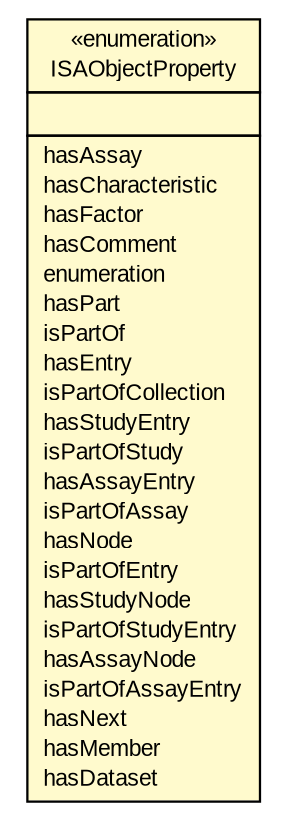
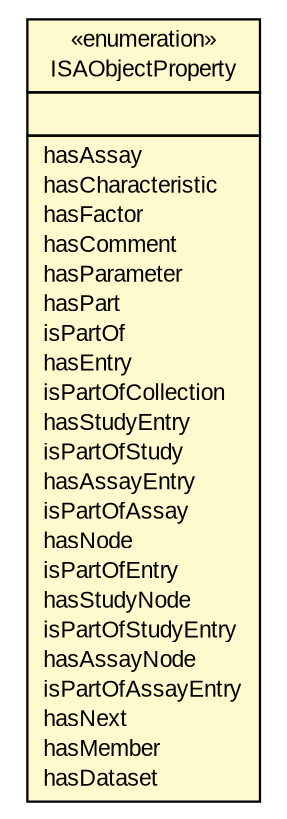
node "ISAObjectProperty": text "enumeration" -> "hasParameter"
